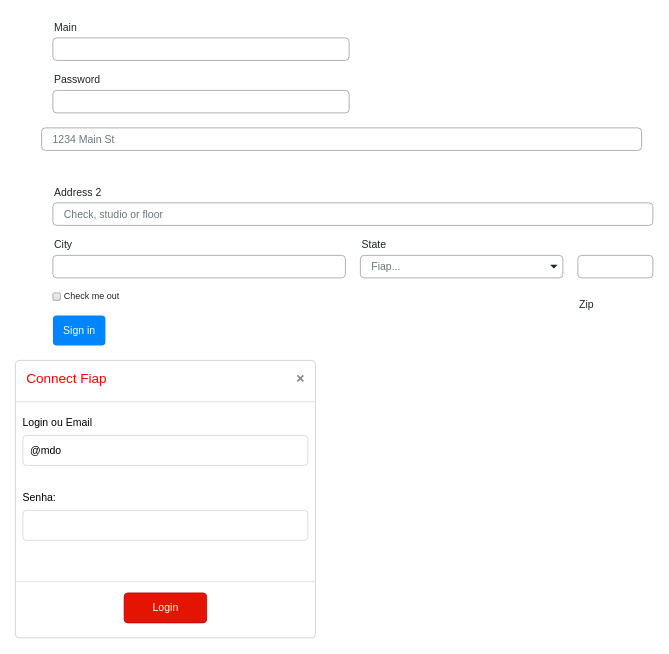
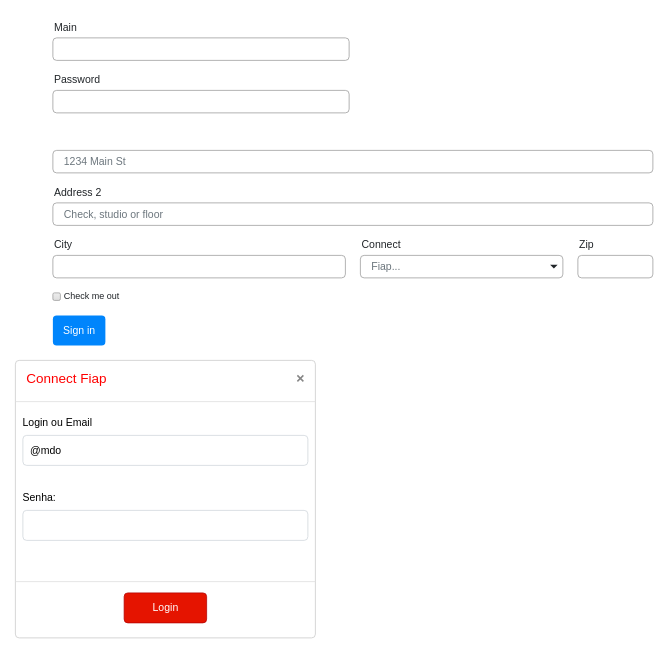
node "1234 Main St": moved (342, 139) -> (353, 162)
node "State": label "State" -> "Connect"
node "Zip": moved (615, 304) -> (615, 244)
